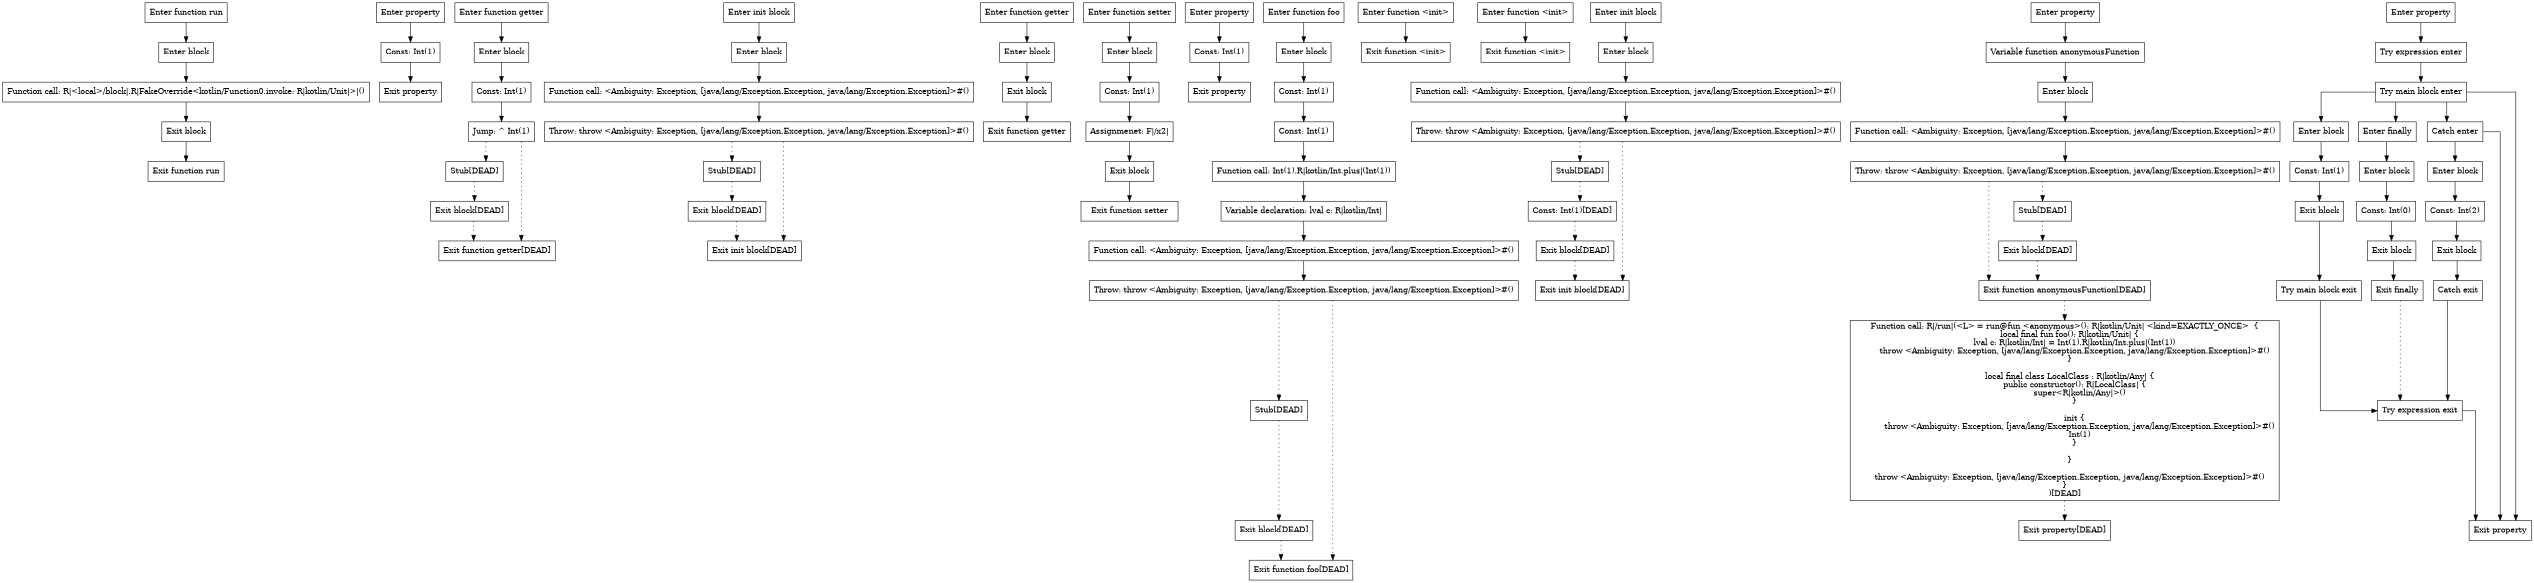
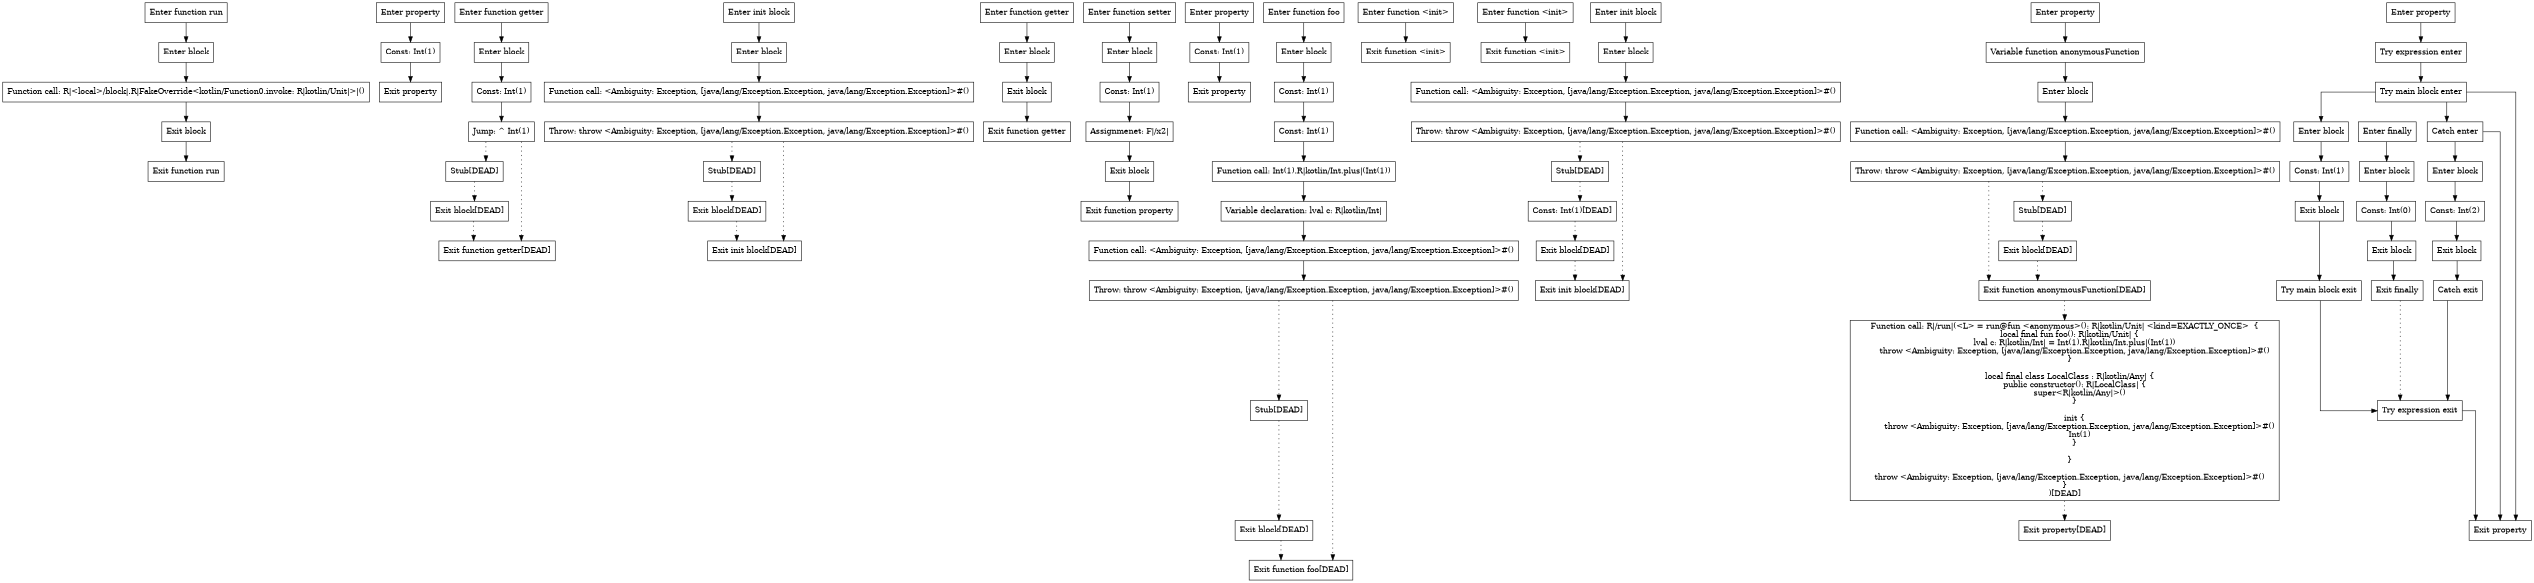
edge "Try main block enter" -> "Enter finally": removed
node "Exit function setter": label "Exit function setter" -> "Exit function property"
